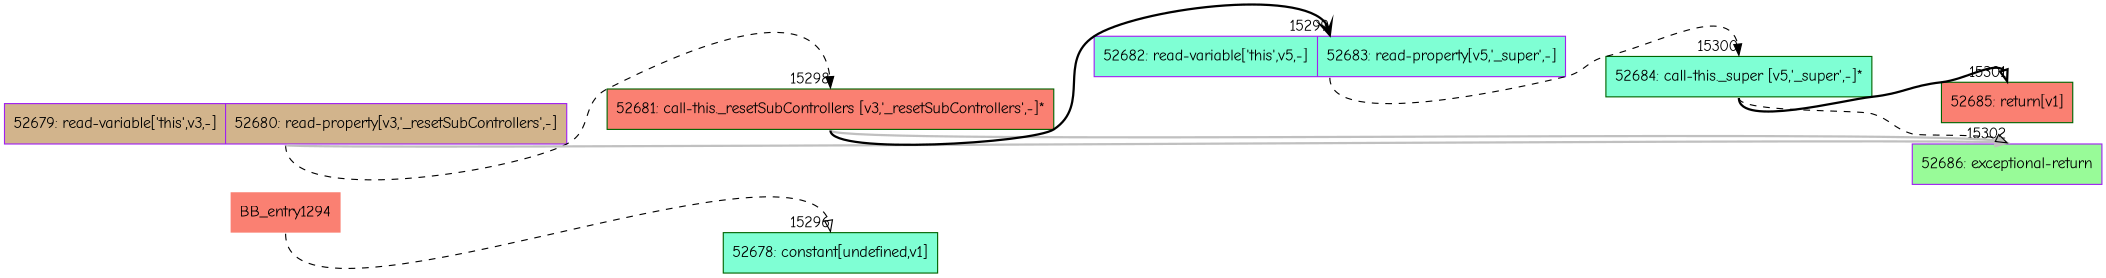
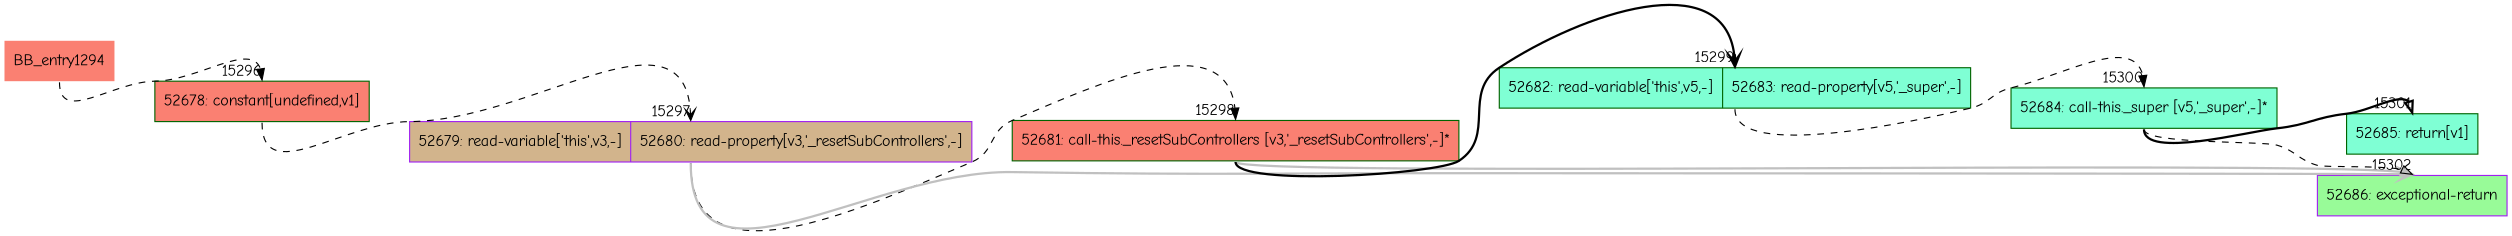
node "52682: read-variable['this',v5,-]": color purple -> darkgreen
node "52685: return[v1]": fillcolor salmon -> aquamarine
edge "52678: constant[undefined,v1]" -> "52679: read-variable['this',v3,-]": added
edge "52679: read-variable['this',v3,-]" -> "52686: exceptional-return": arrowhead normal -> vee
edge "BB_entry1294" -> "52678: constant[undefined,v1]": arrowhead onormal -> normal
node "52678: constant[undefined,v1]": fillcolor aquamarine -> salmon
